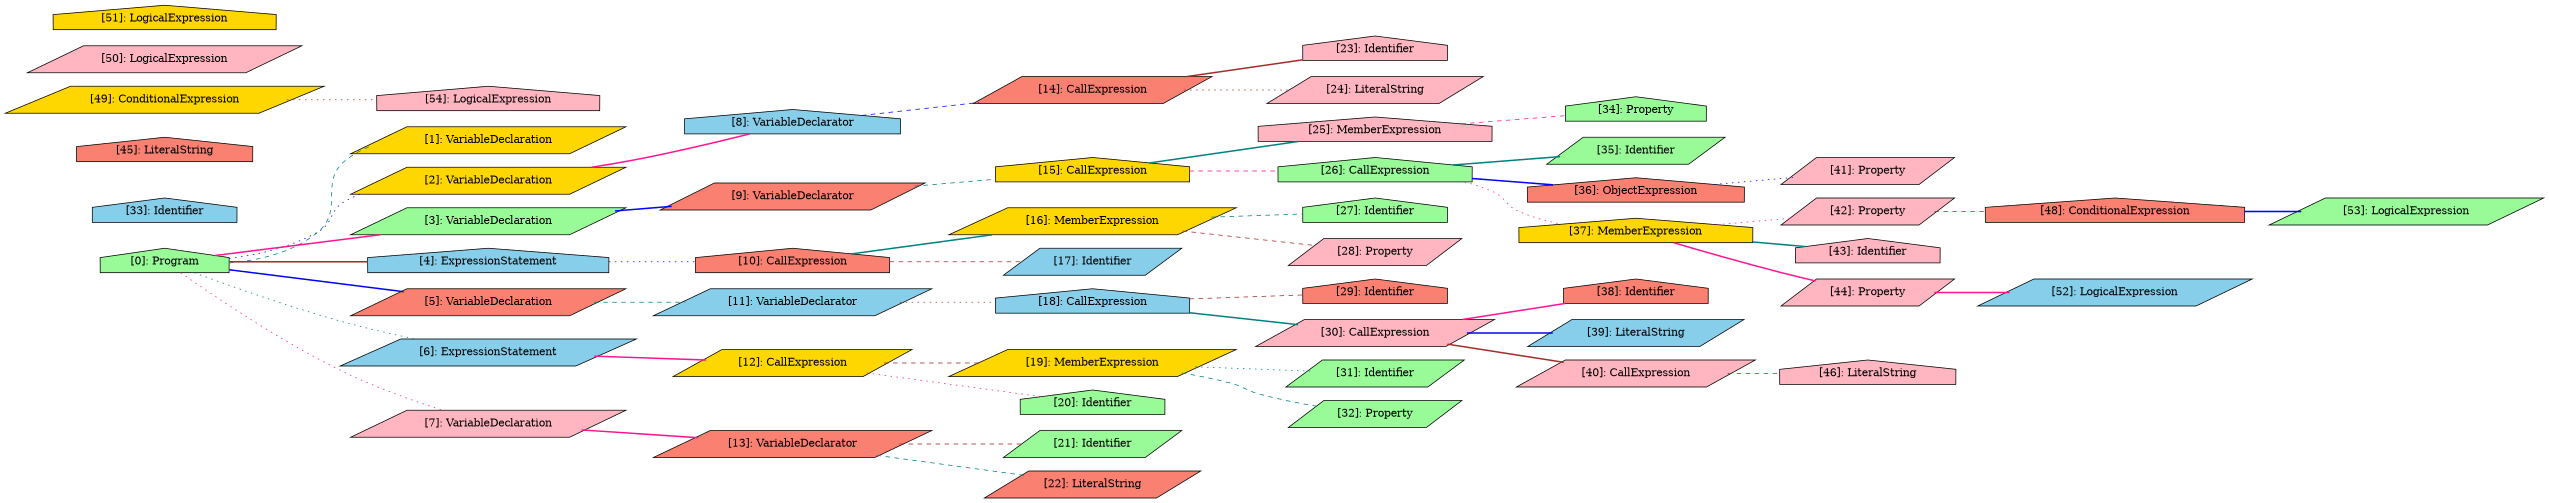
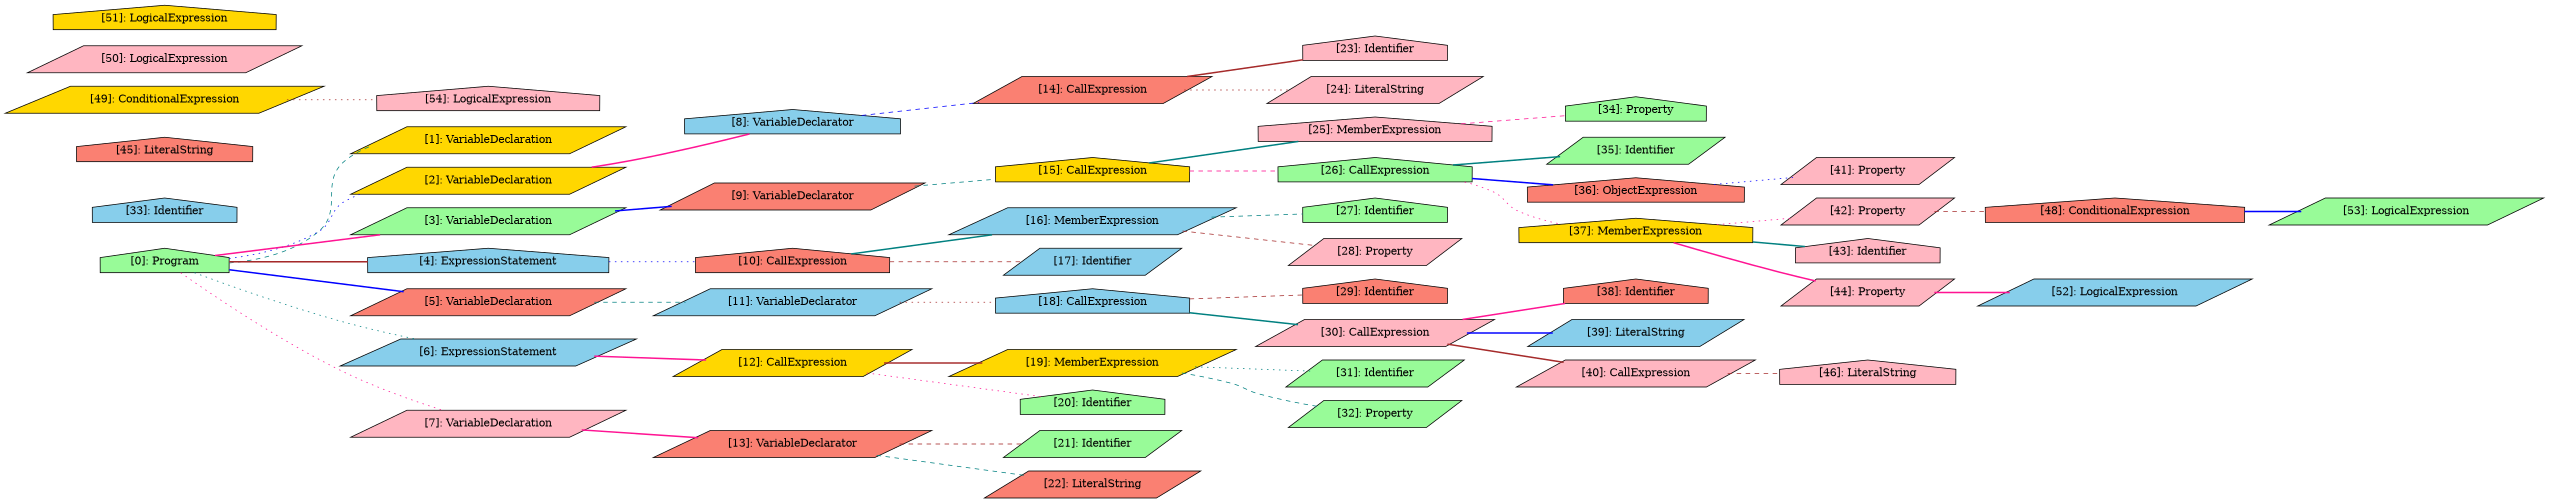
node "[16]: MemberExpression": fillcolor gold -> skyblue
edge "[12]: CallExpression" -- "[19]: MemberExpression": style dashed -> bold
